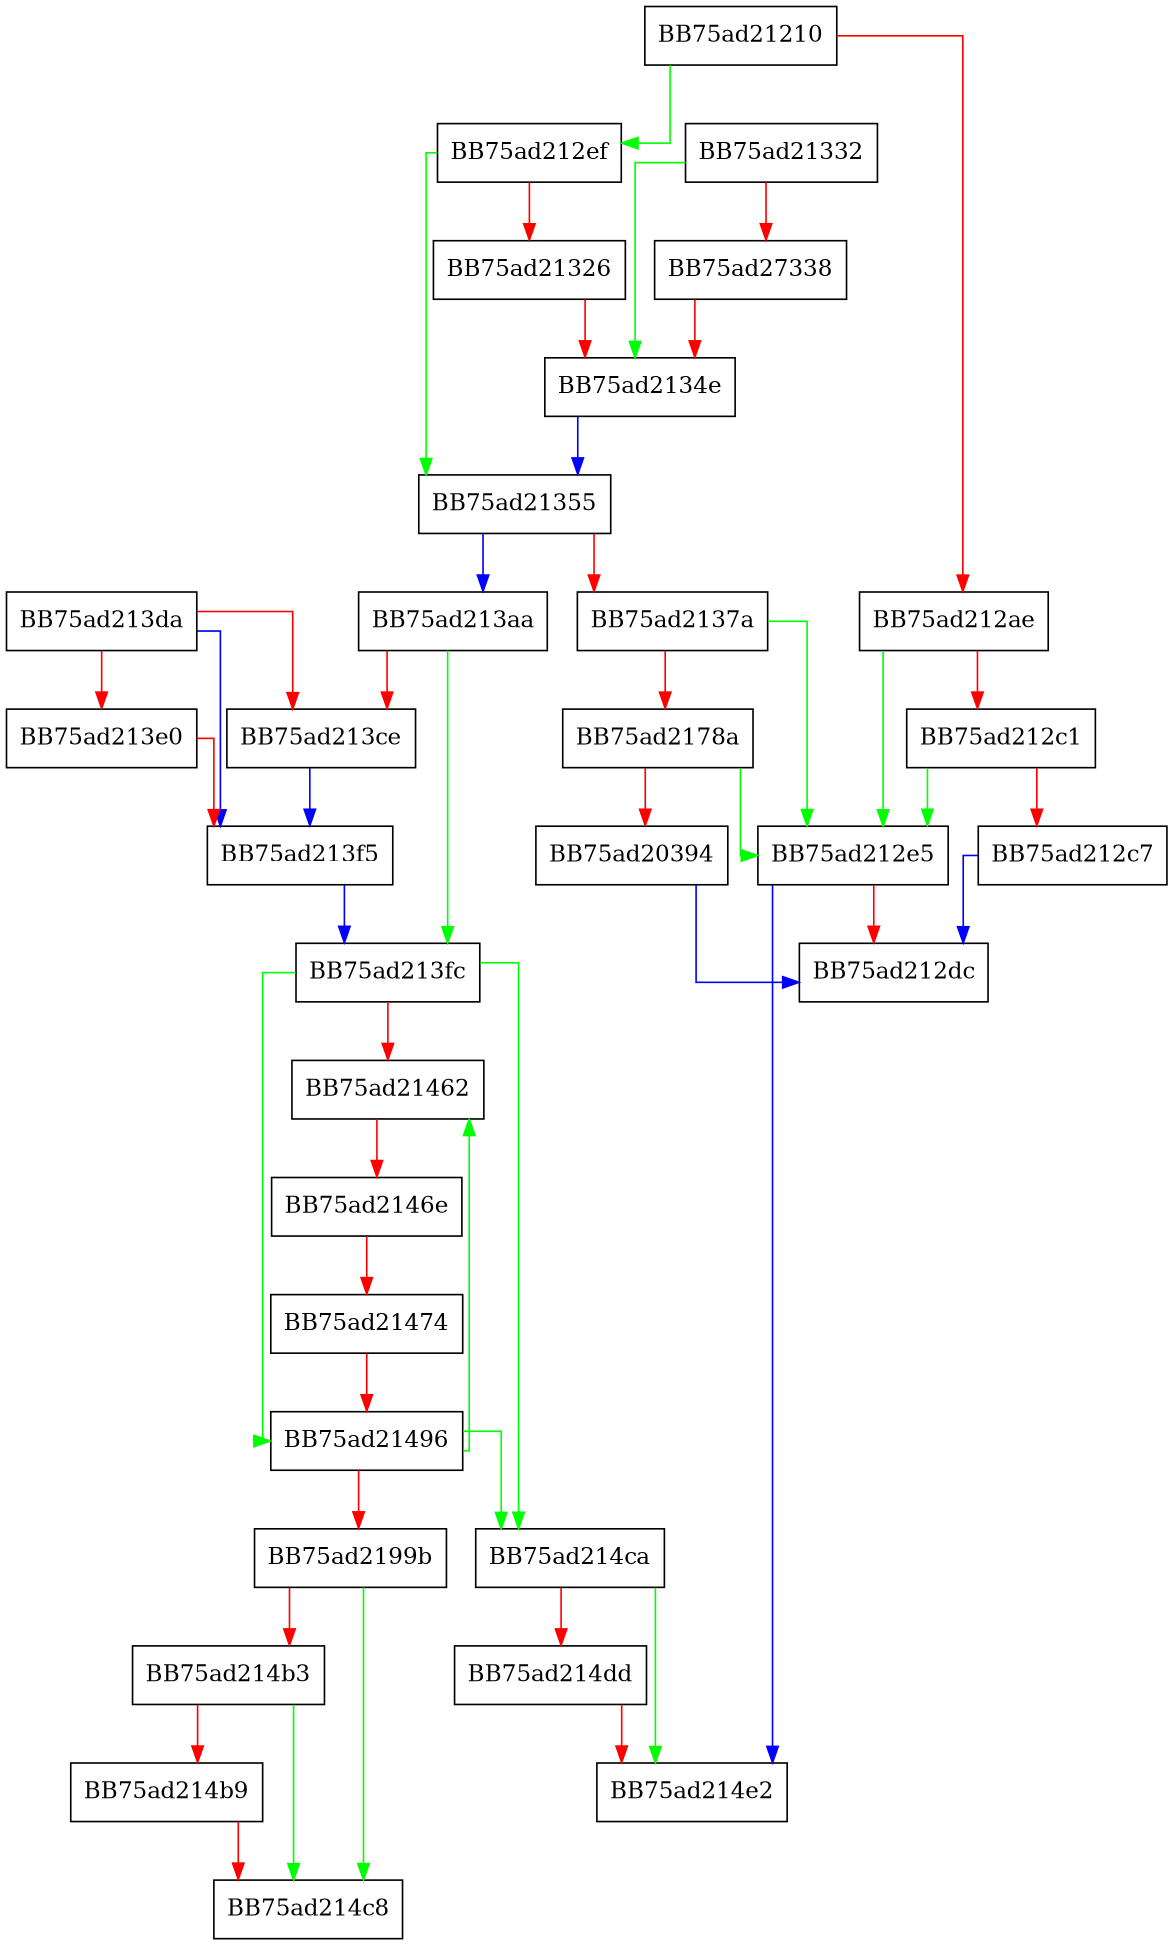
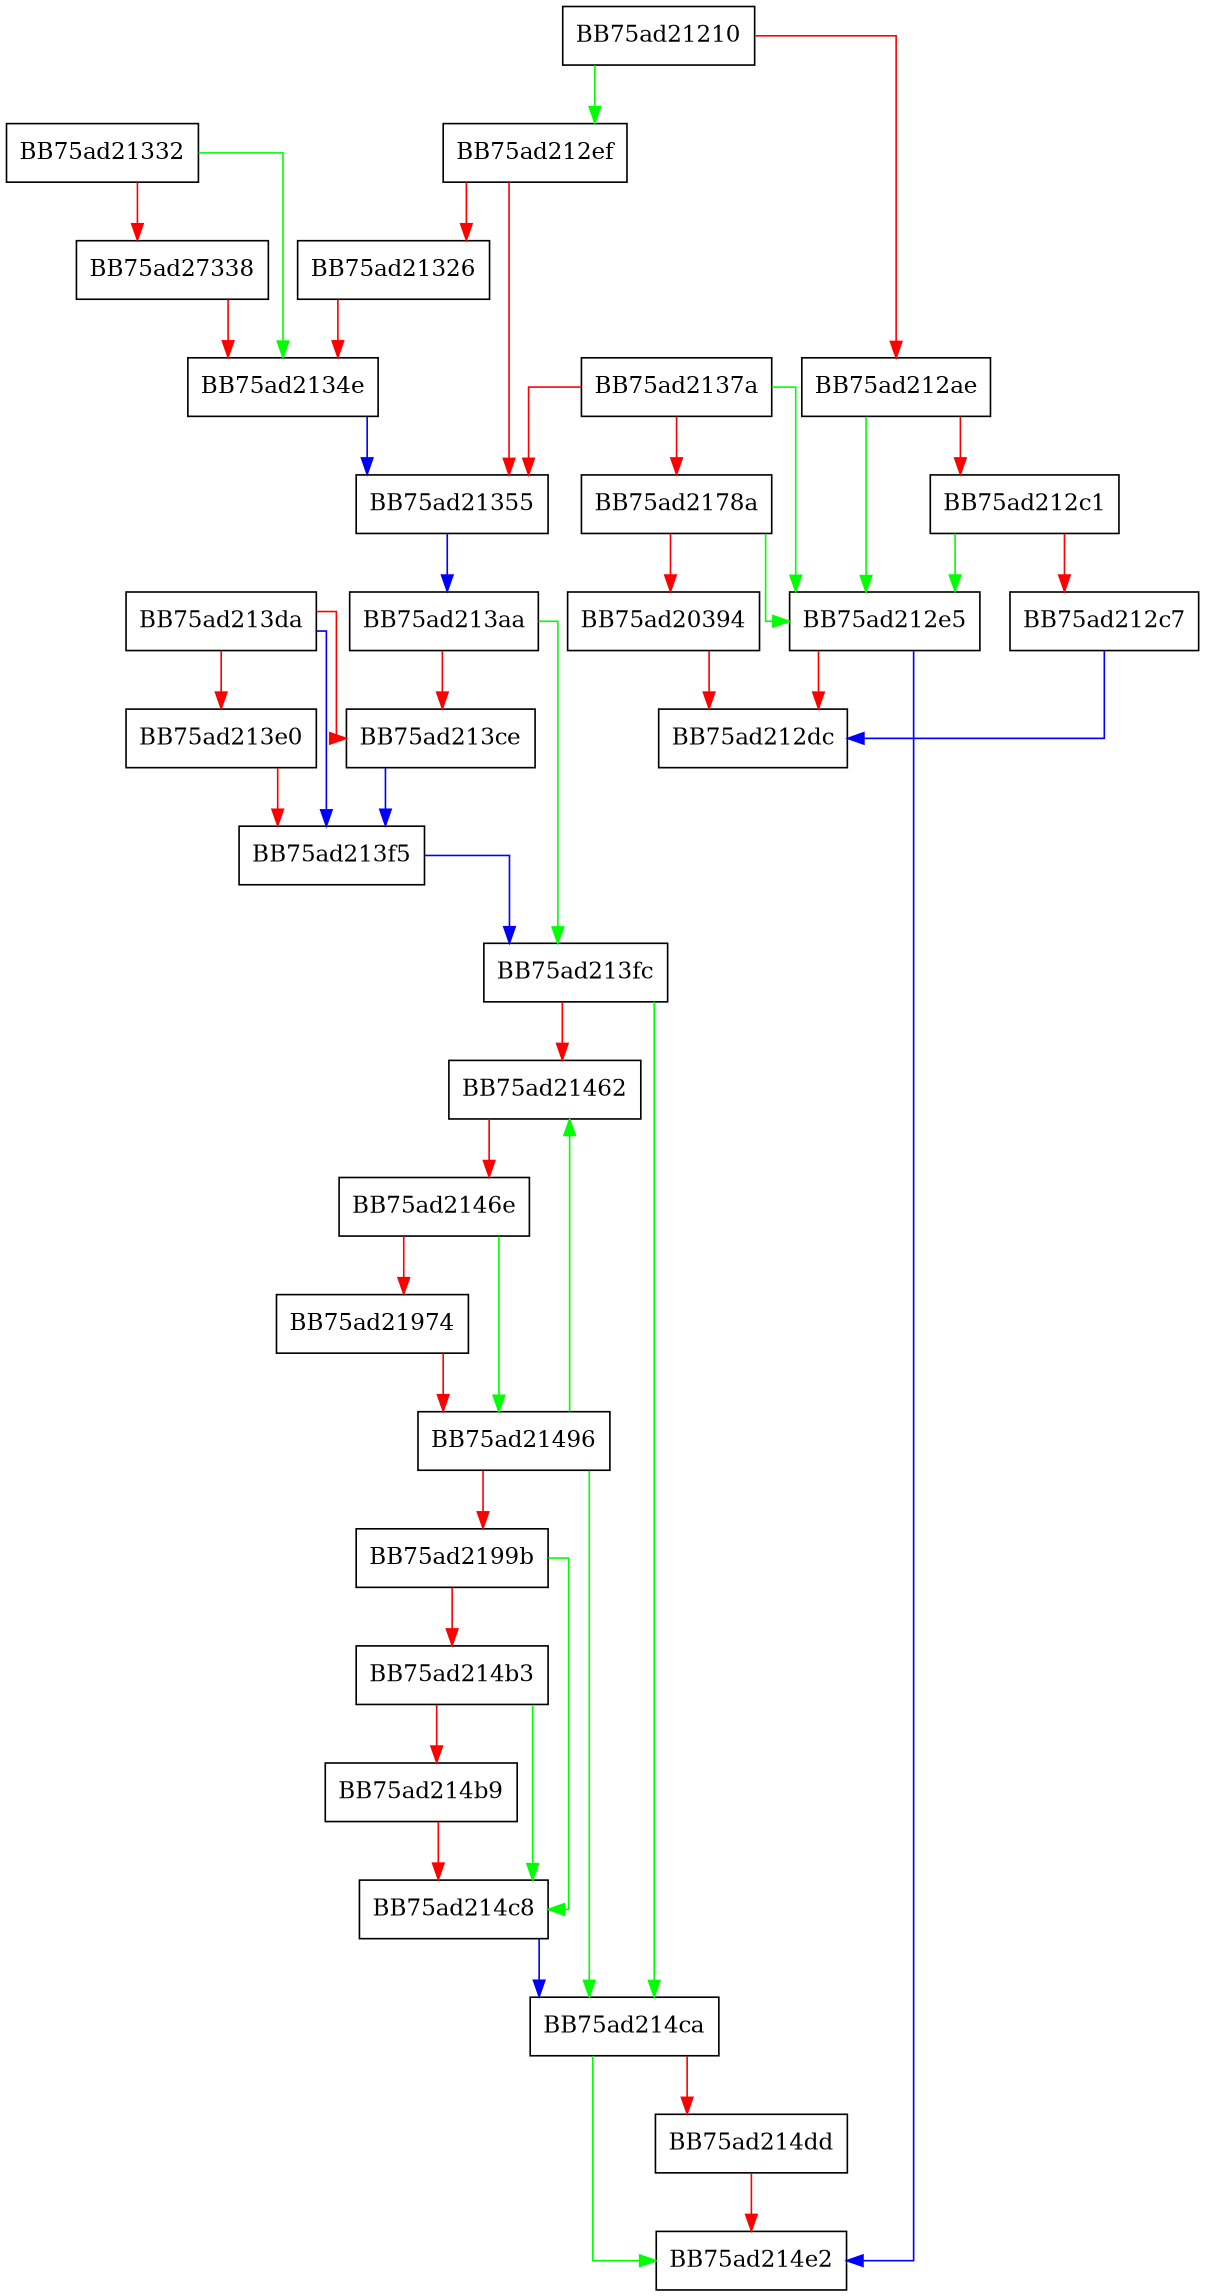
edge "BB75ad212ef" -> "BB75ad21355": color green -> red
edge "BB75ad21355" -> "BB75ad2137a": reversed
edge "BB75ad20394" -> "BB75ad212dc": color blue -> red
edge "BB75ad213fc" -> "BB75ad21496": now "BB75ad2146e" -> "BB75ad21496"
node "BB75ad21474": label "BB75ad21474" -> "BB75ad21974"
edge "BB75ad214c8" -> "BB75ad214ca": added
